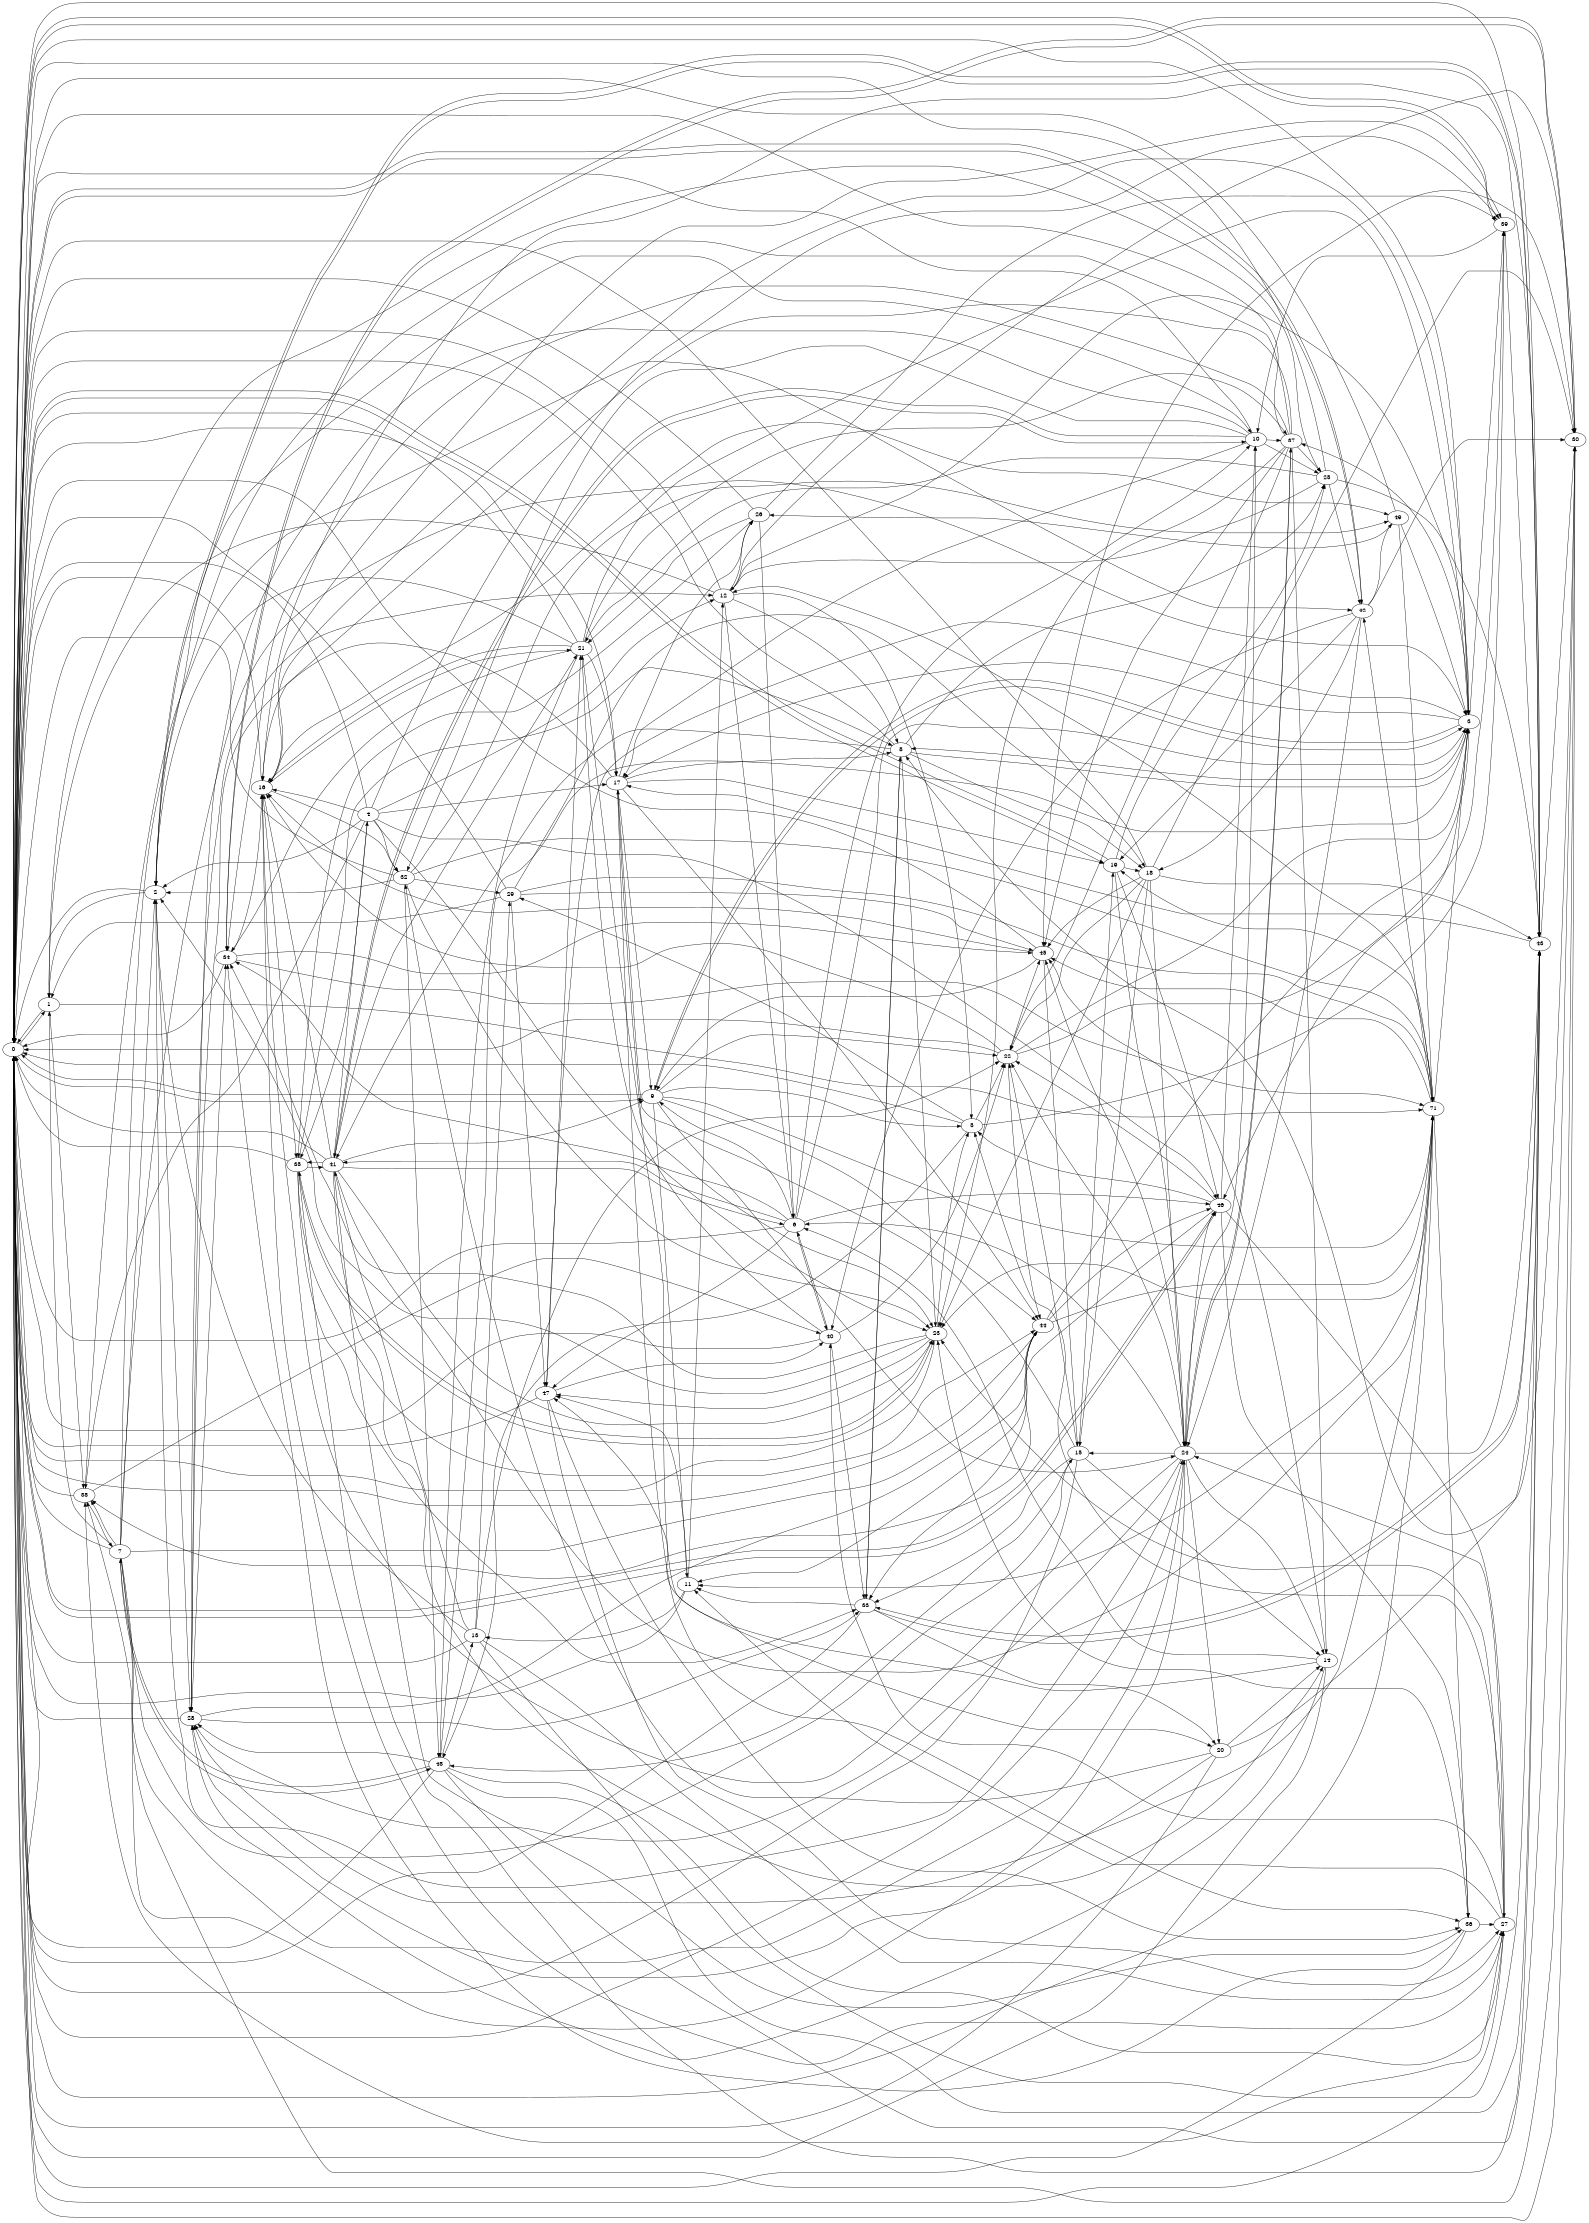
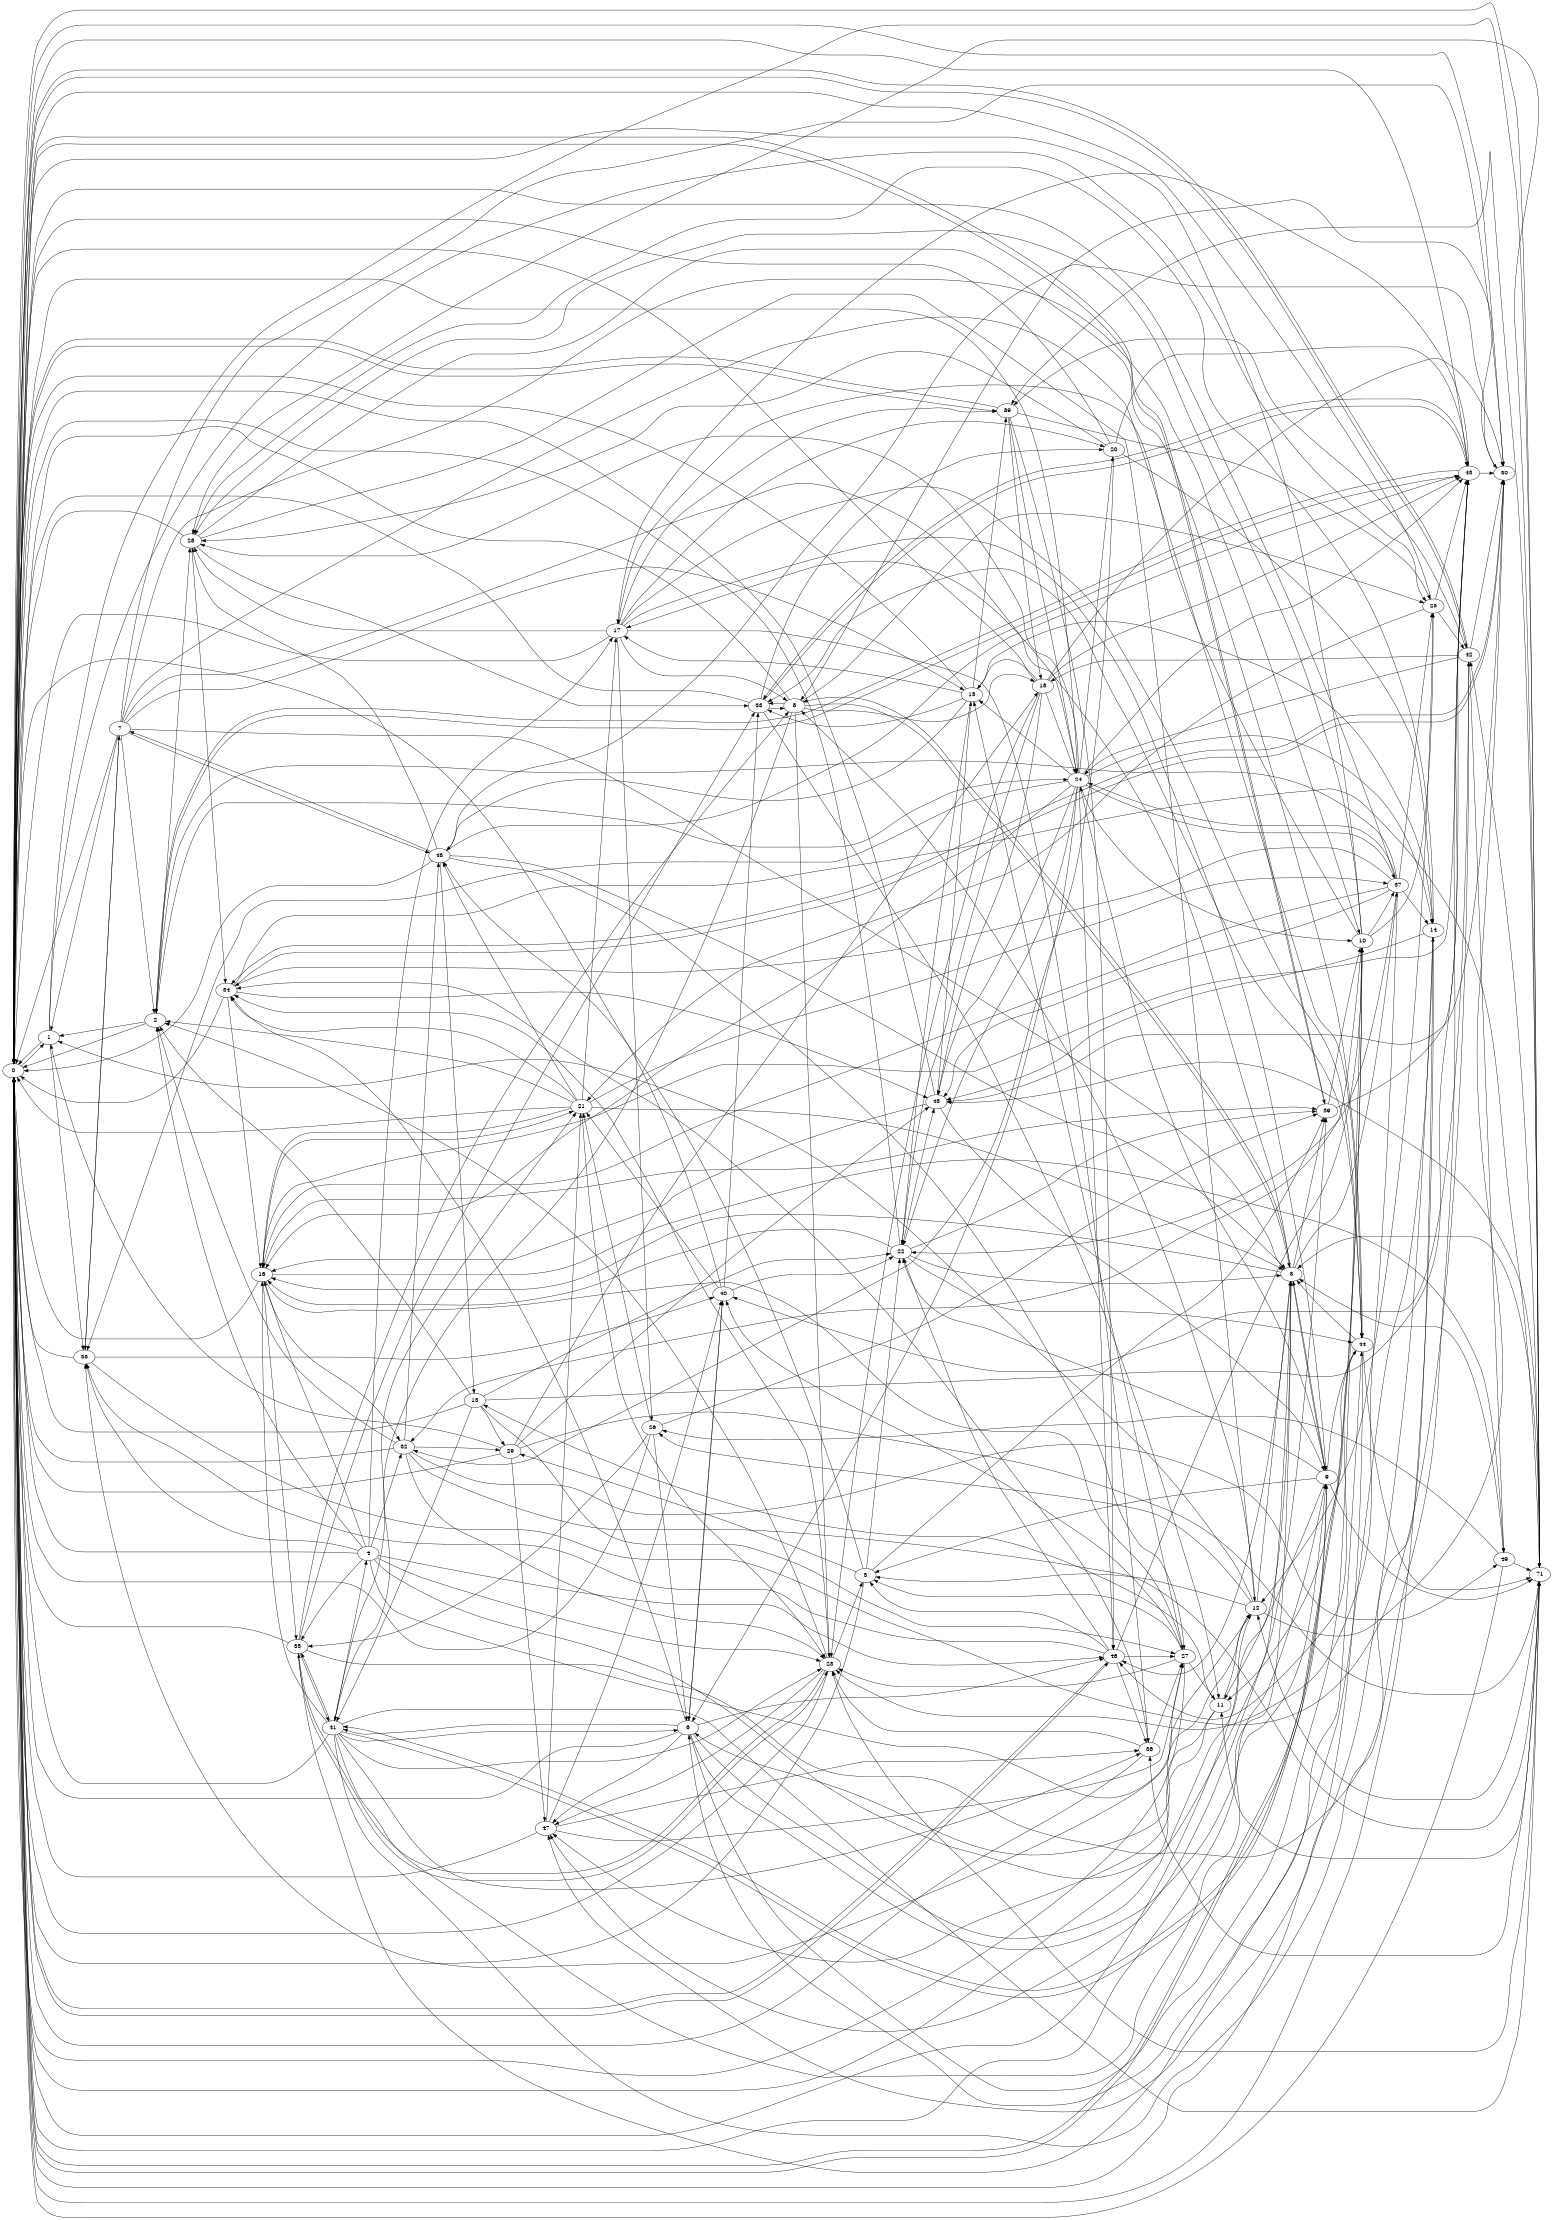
edge "0" -> "17": reversed
node "19": label "19" -> "89"
edge "27" -> "24": now "27" -> "15"
